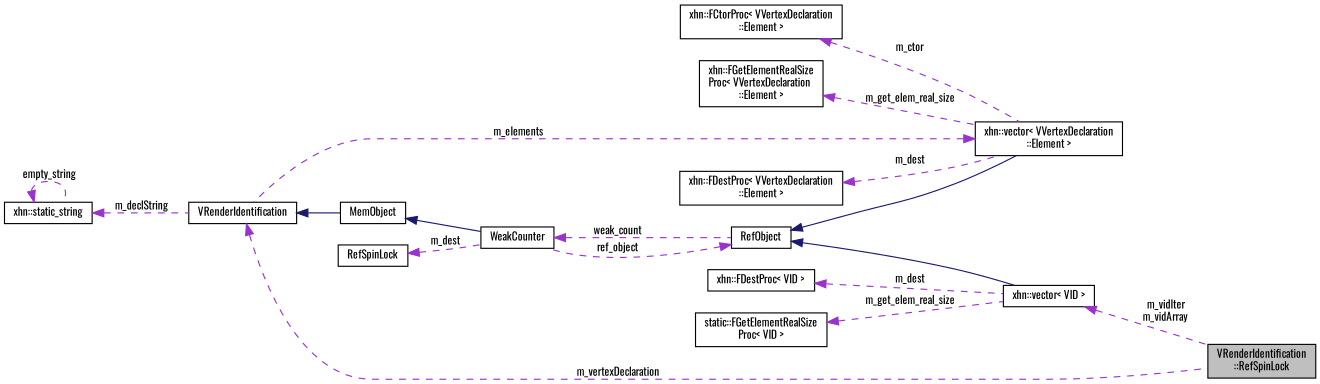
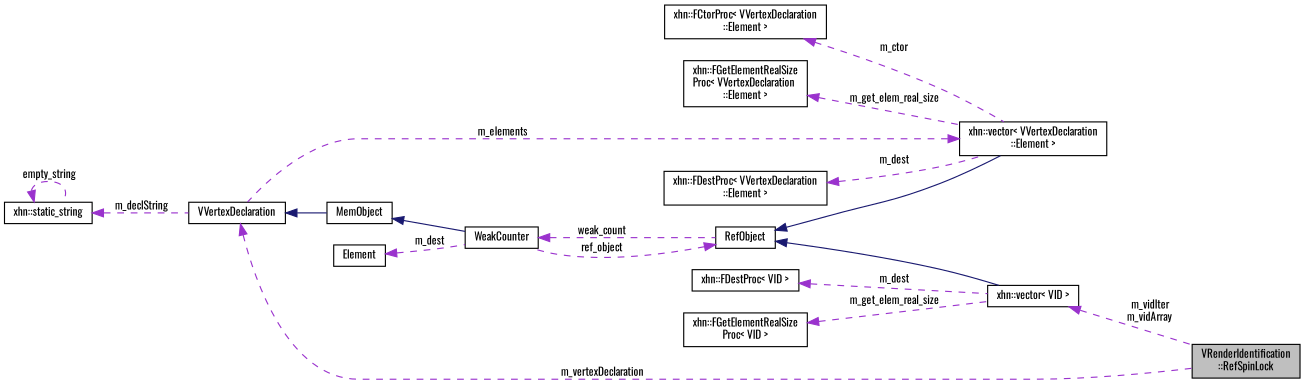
node "VRenderIdentification": label "VRenderIdentification" -> "VVertexDeclaration"
node "RefSpinLock": label "RefSpinLock" -> "Element"
node "static::FGetElementRealSize Proc< VID >": label "static::FGetElementRealSize Proc< VID >" -> "xhn::FGetElementRealSize Proc< VID >"
